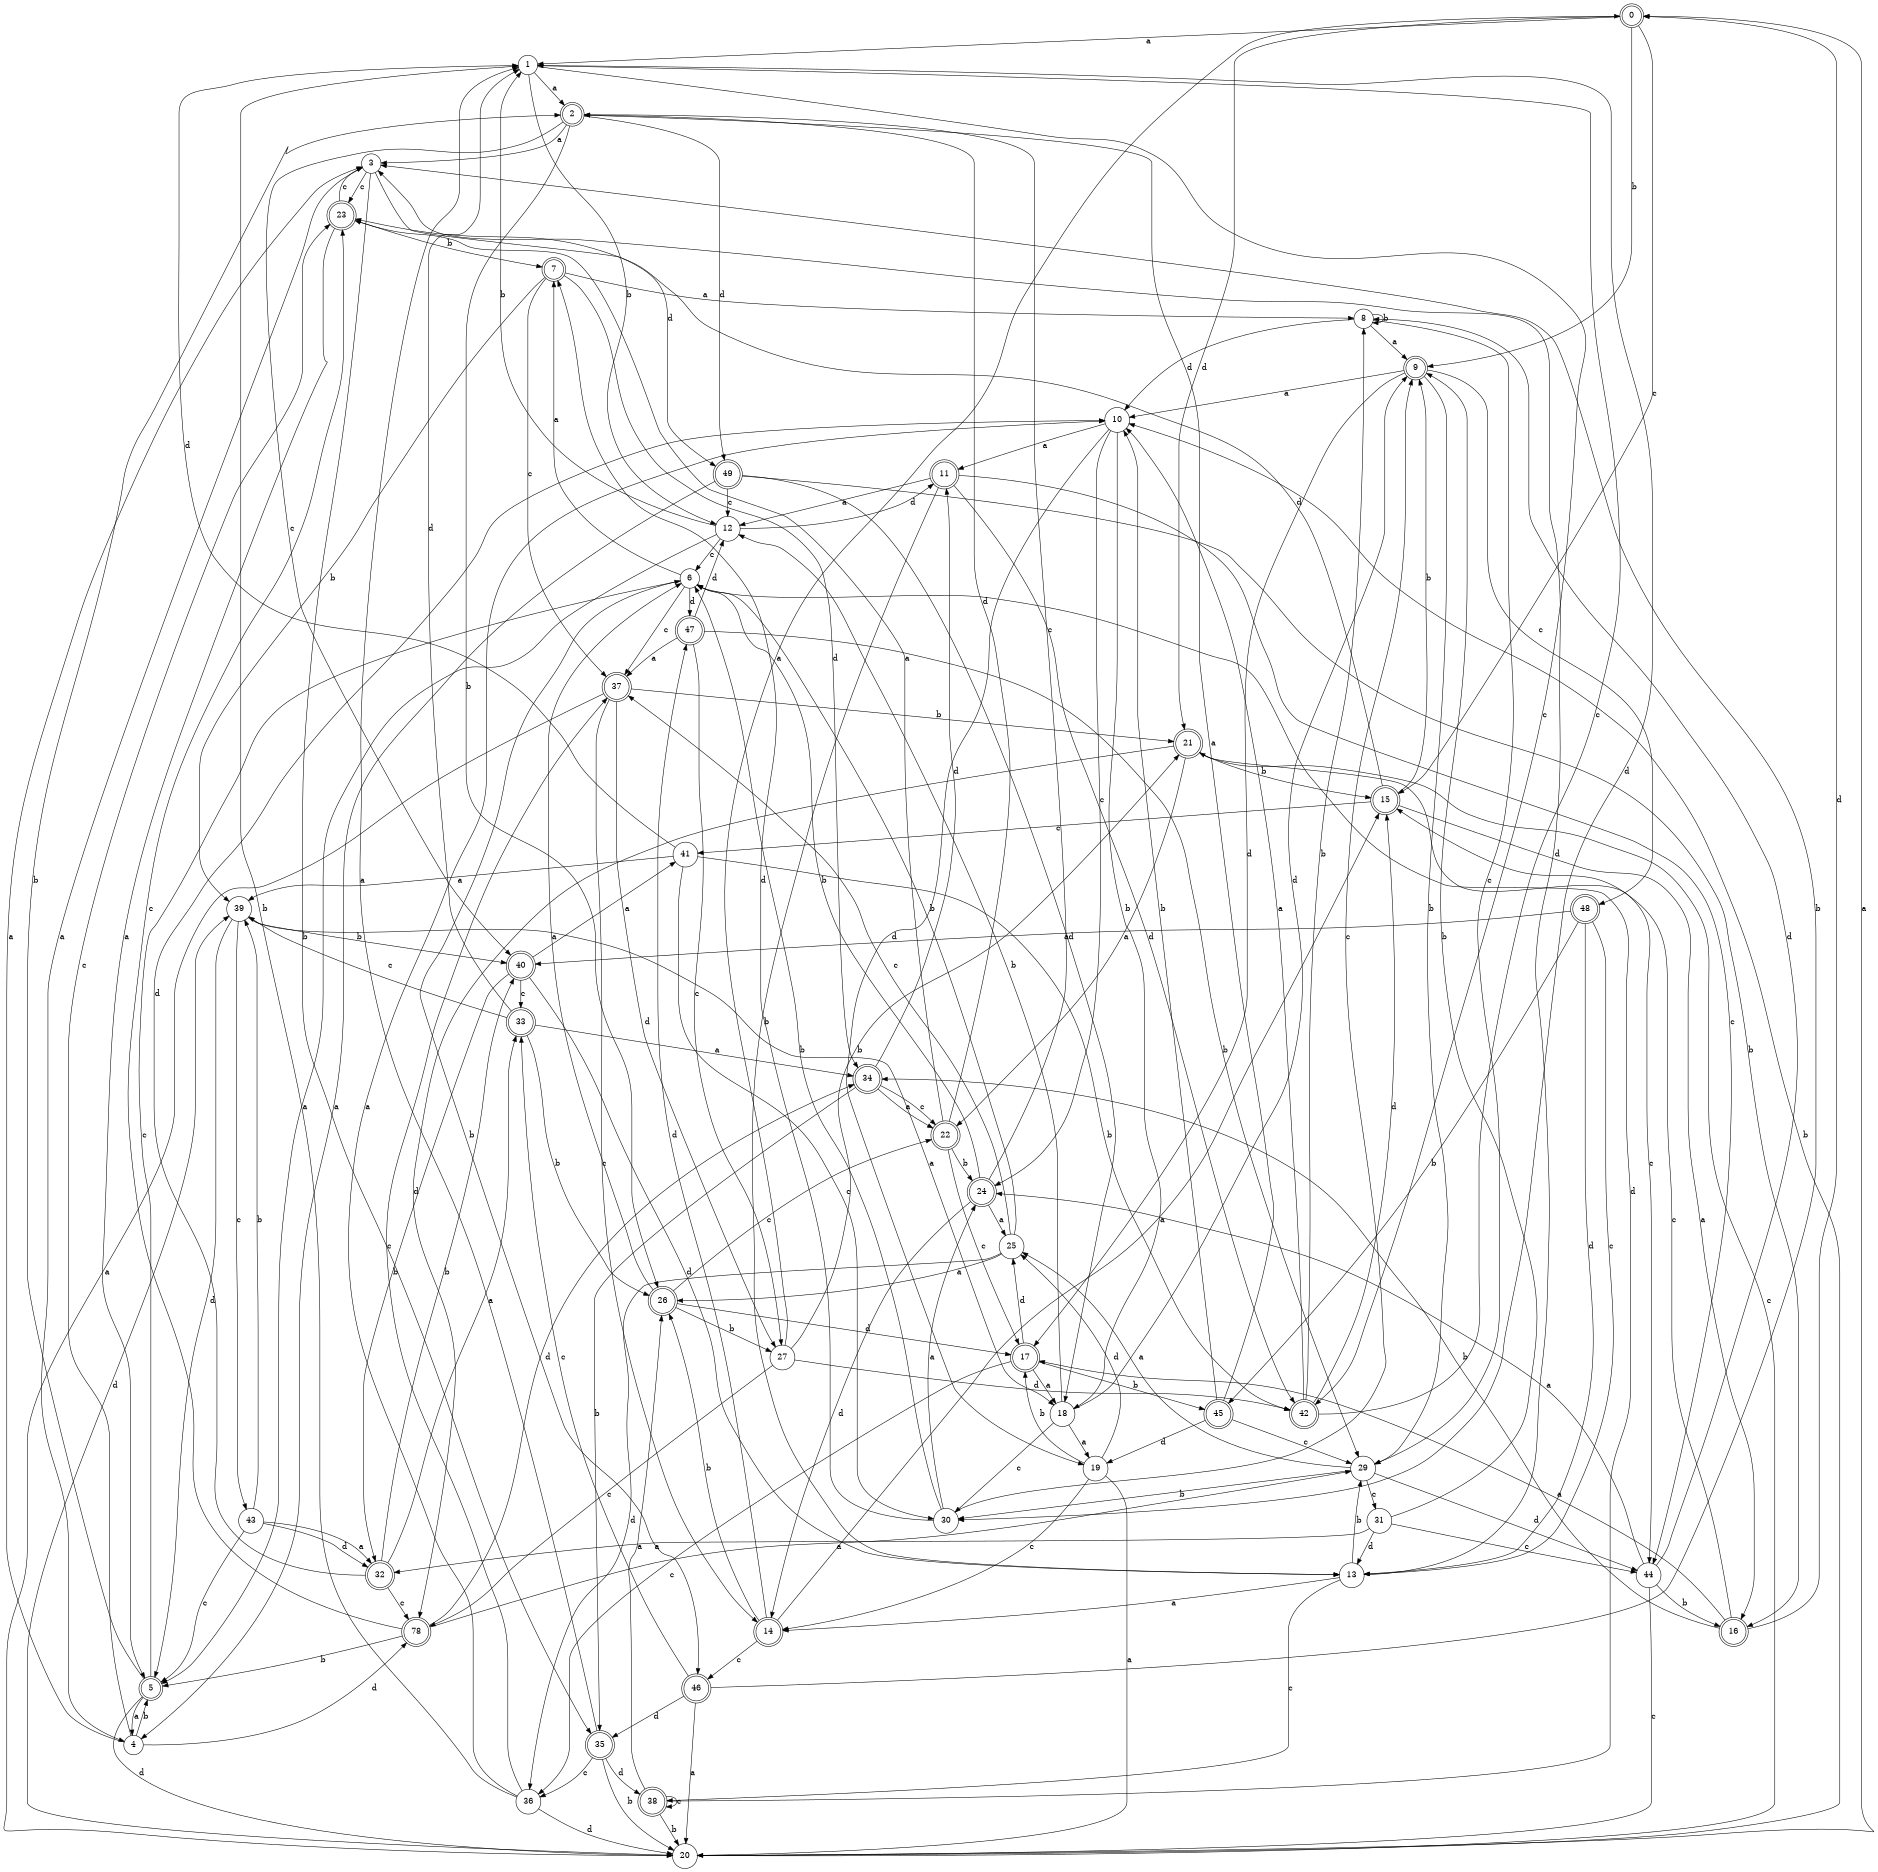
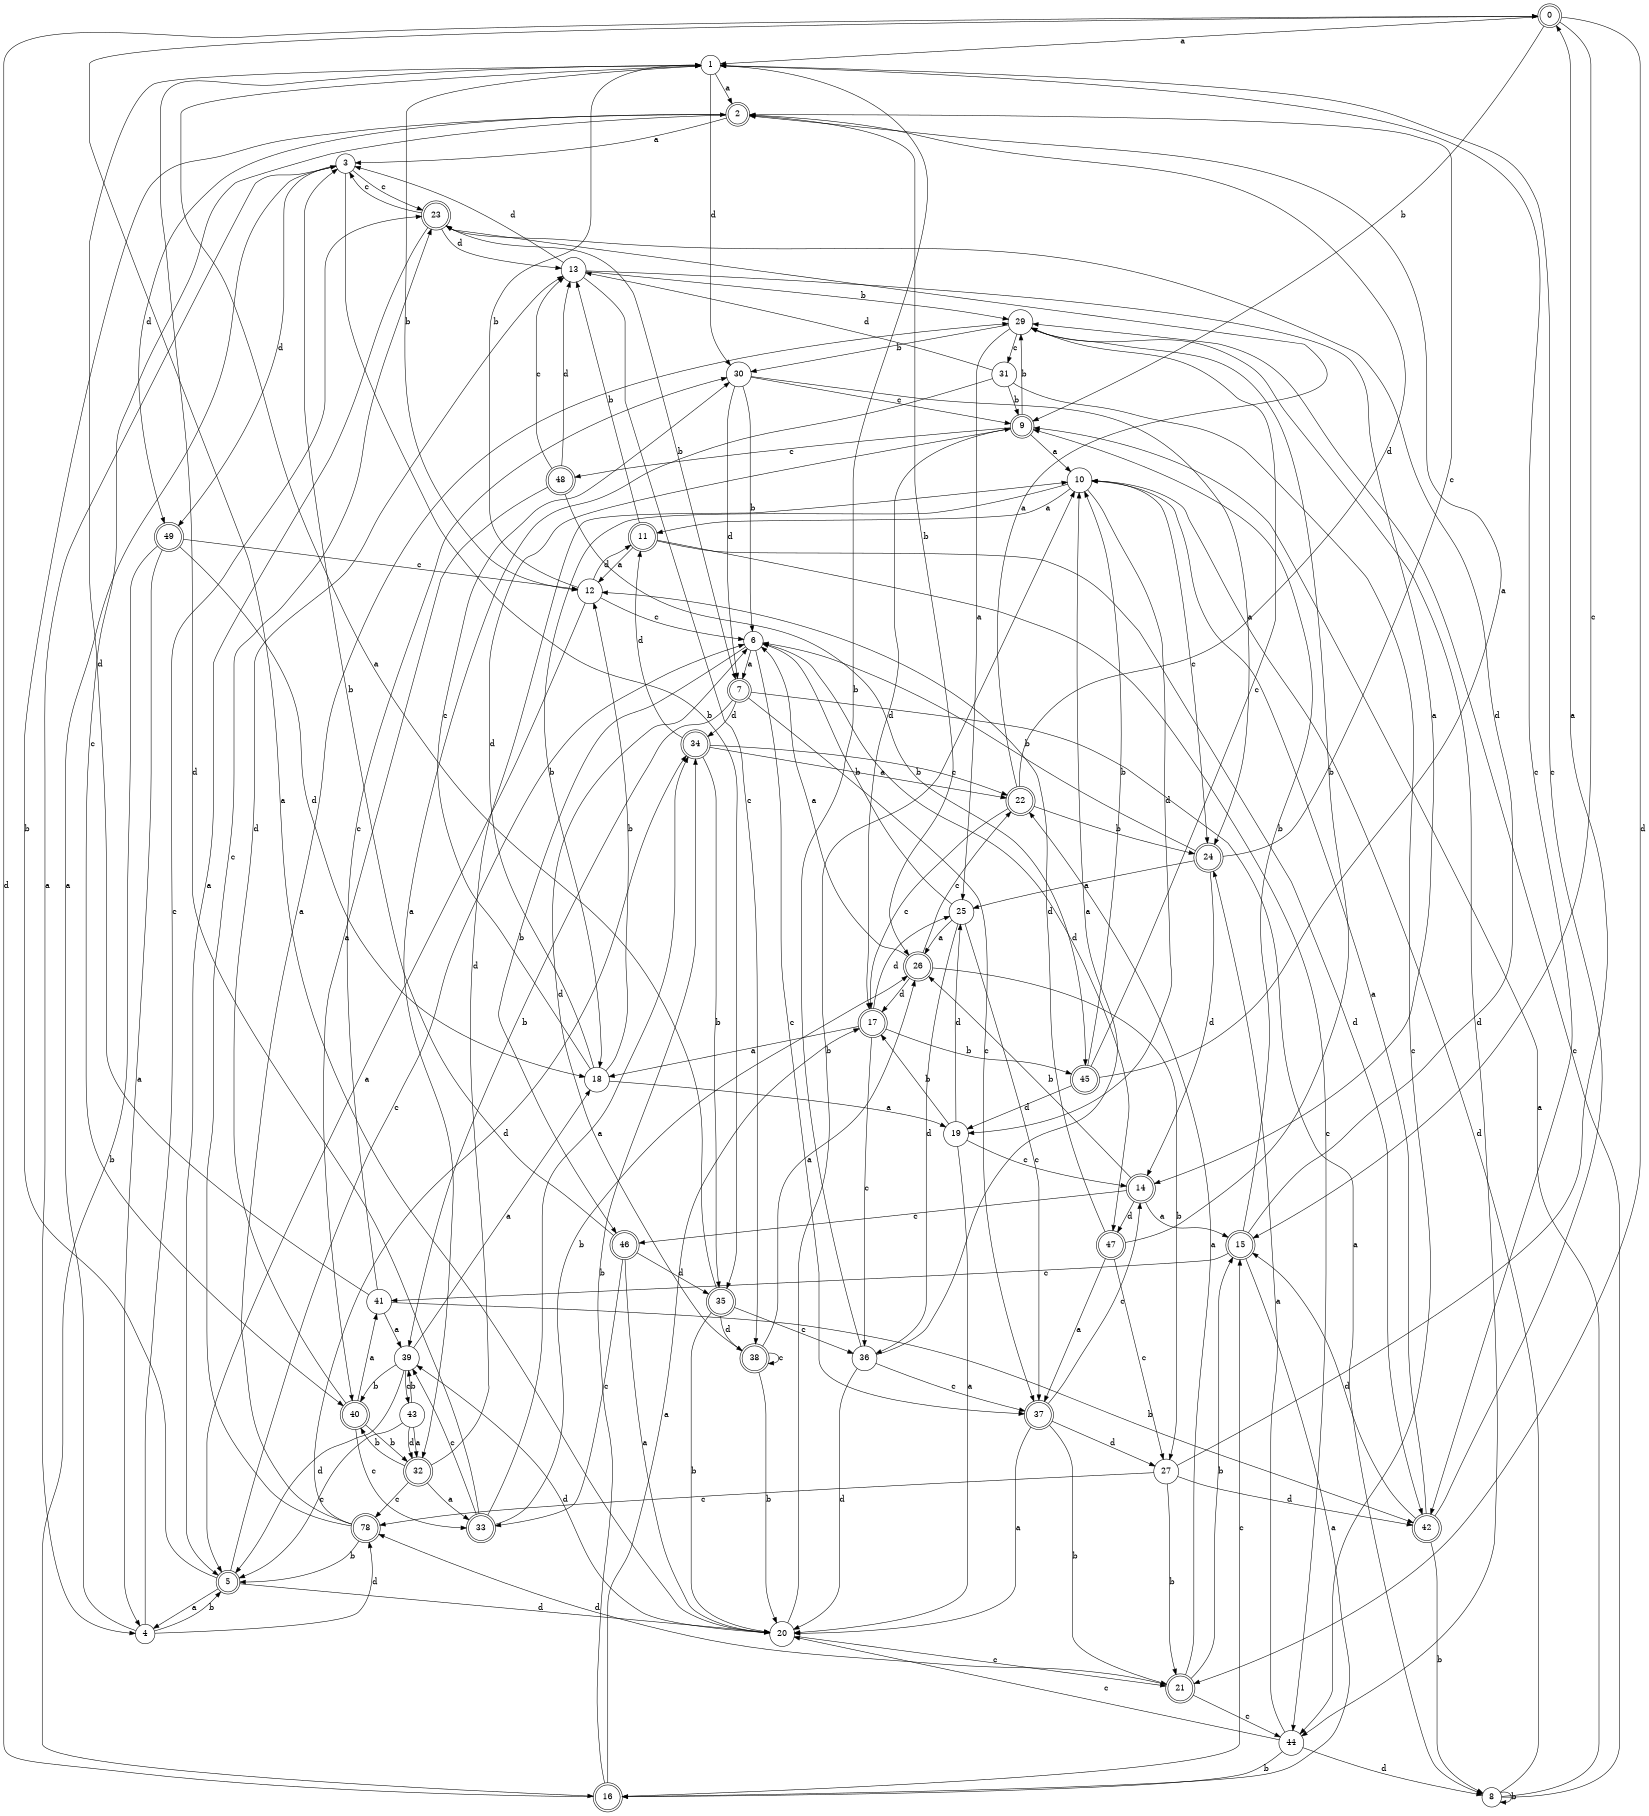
edge "23" -> "13": added, label "d"
